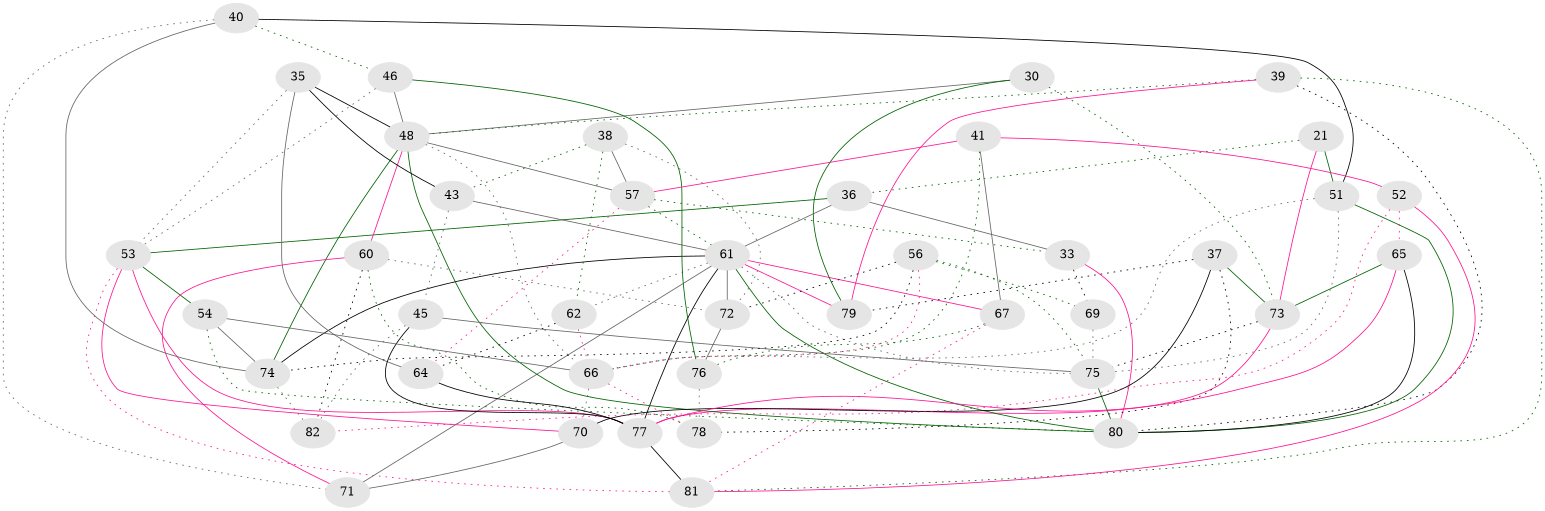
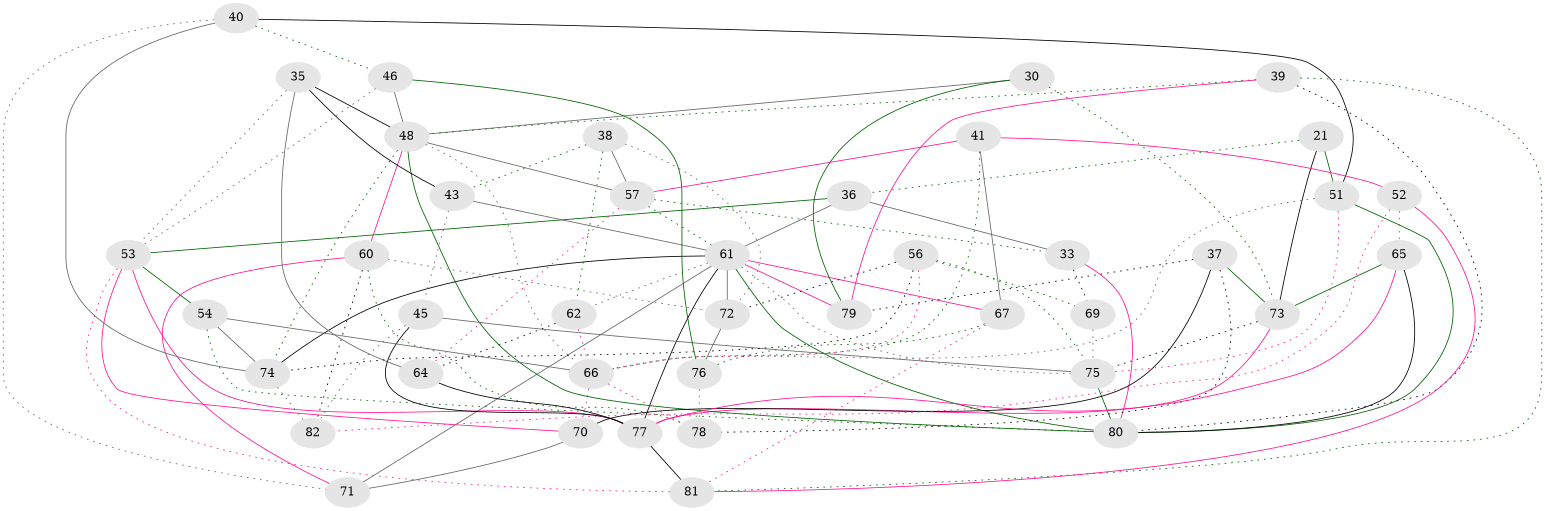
edge "21" -- "73": color deeppink -> black
edge "48" -- "74": style solid -> dotted
edge "51" -- "75": color gray40 -> deeppink
